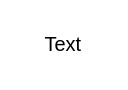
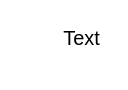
node "Text": moved (63, 44) -> (82, 38)
